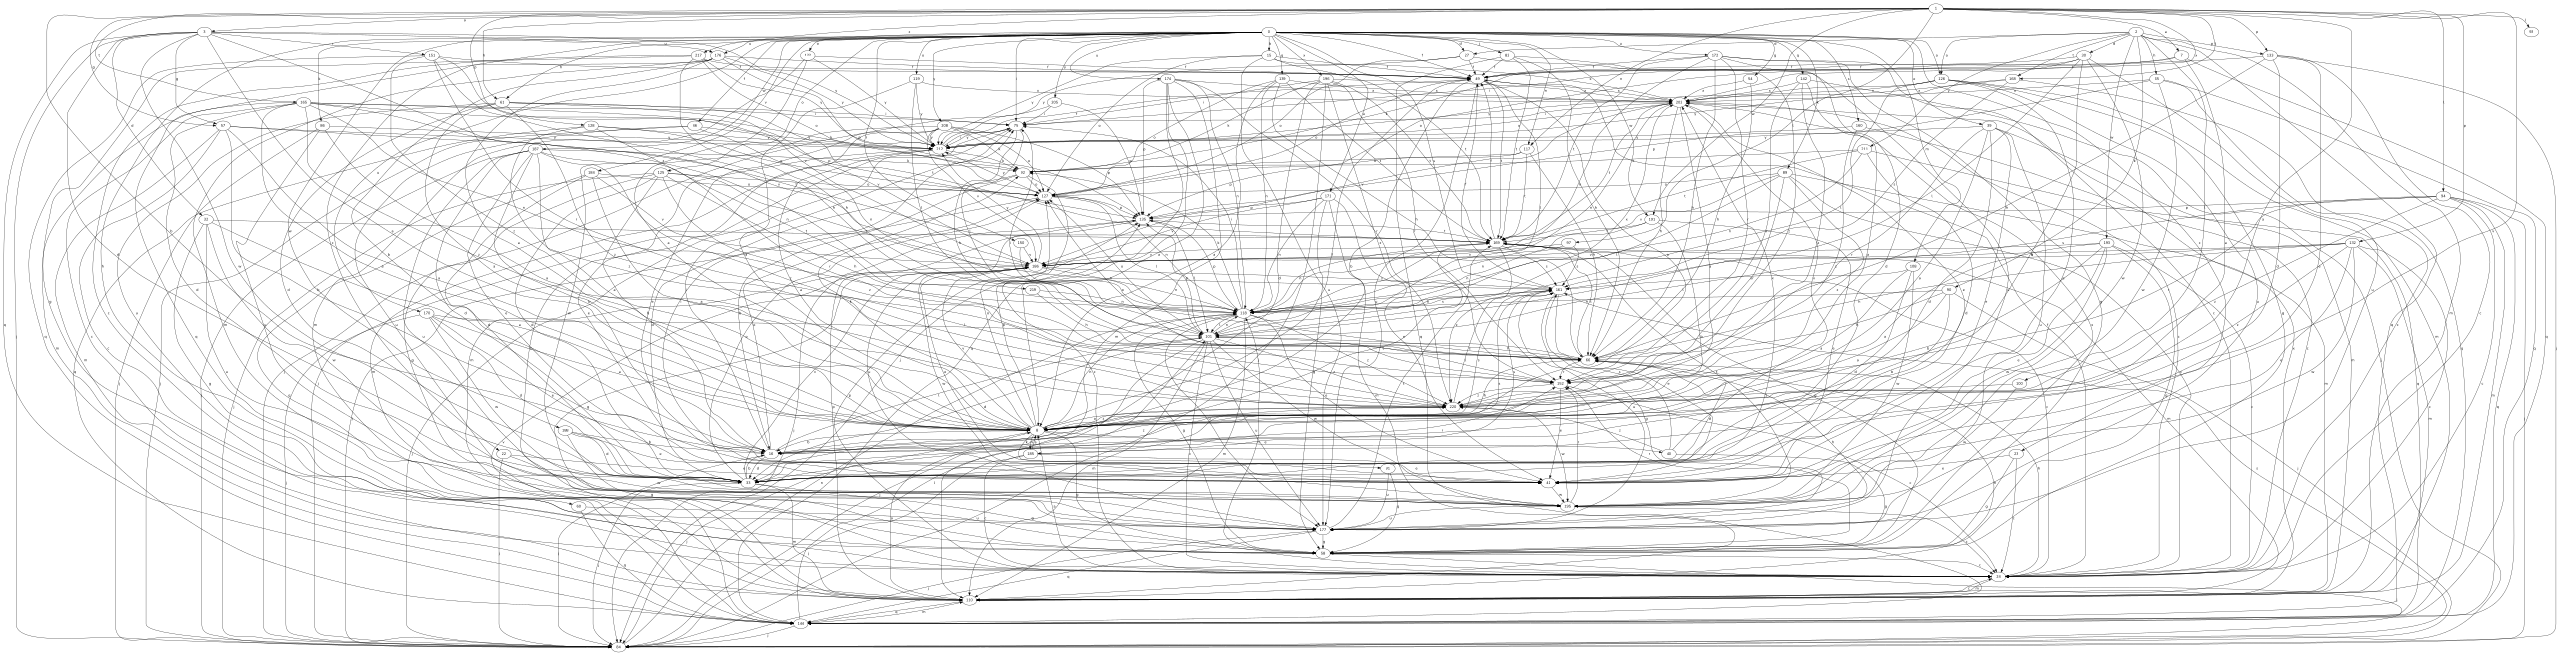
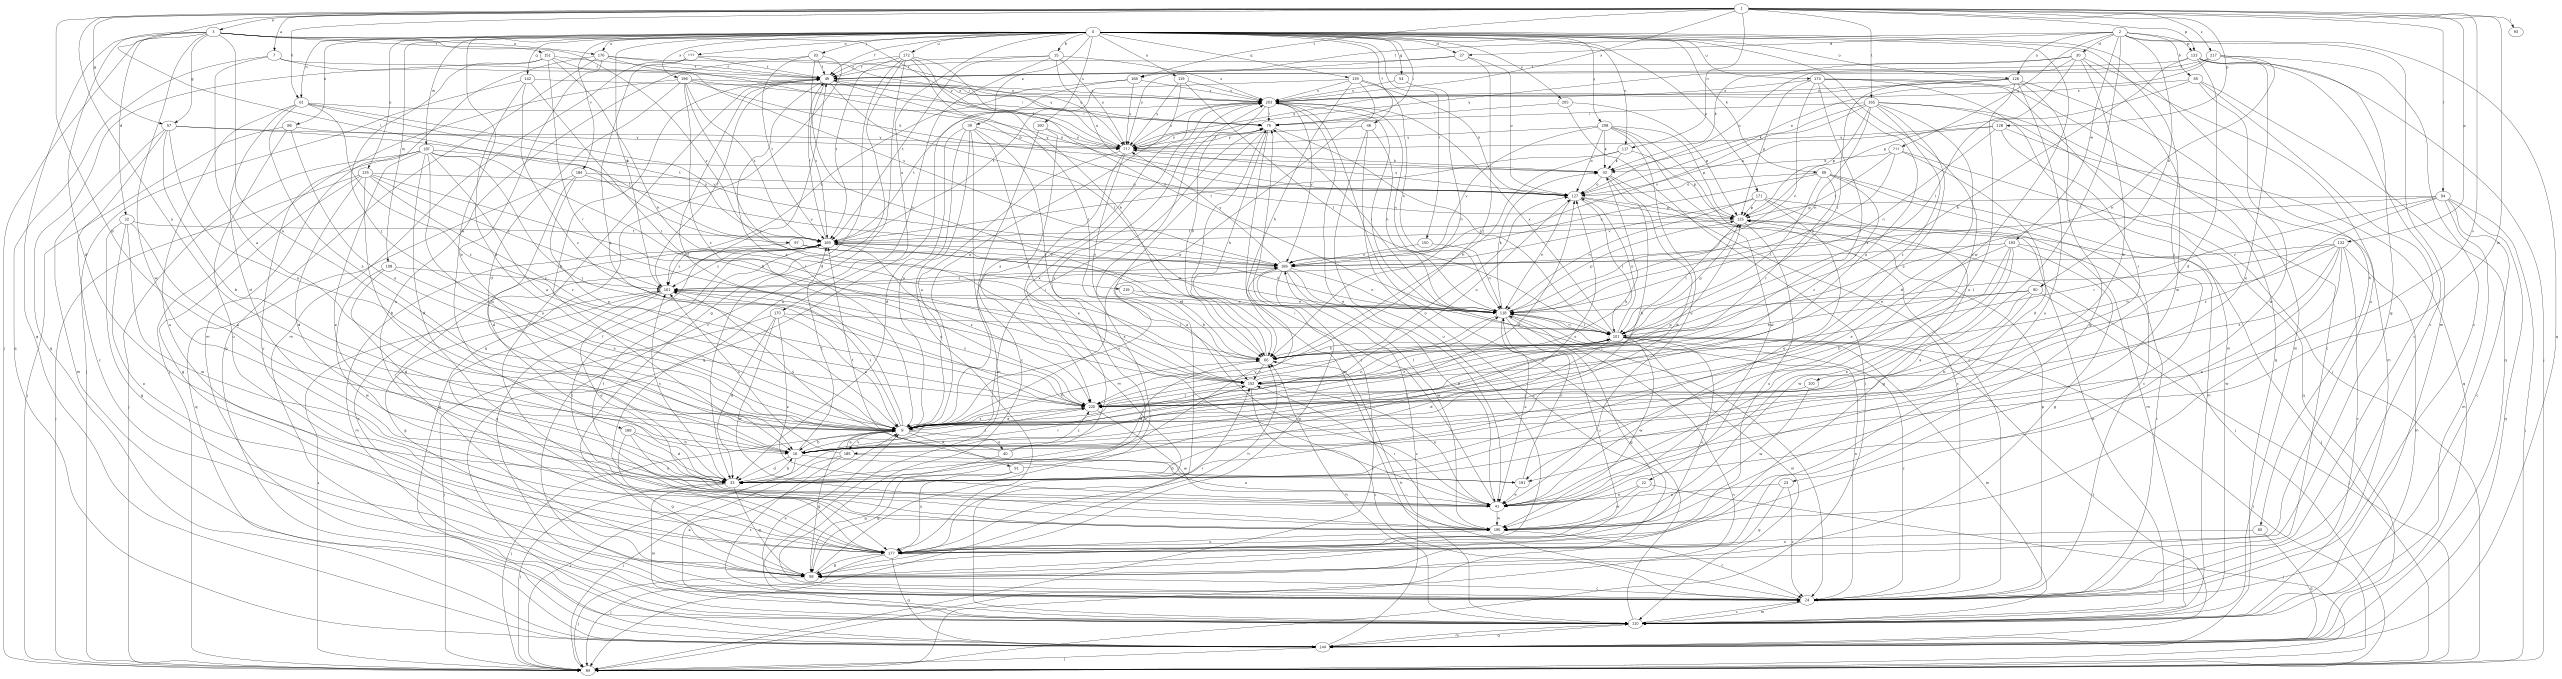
edge "176" -> "8": removed, label "a"
edge "191" -> "16": reversed
